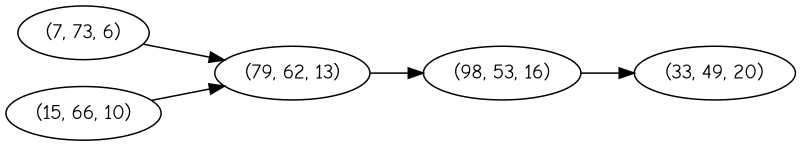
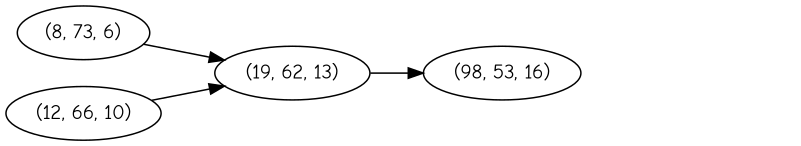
node "(7, 73, 6)": label "(7, 73, 6)" -> "(8, 73, 6)"
node "(79, 62, 13)": label "(79, 62, 13)" -> "(19, 62, 13)"
node "(33, 49, 20)": removed
node "(15, 66, 10)": label "(15, 66, 10)" -> "(12, 66, 10)"
